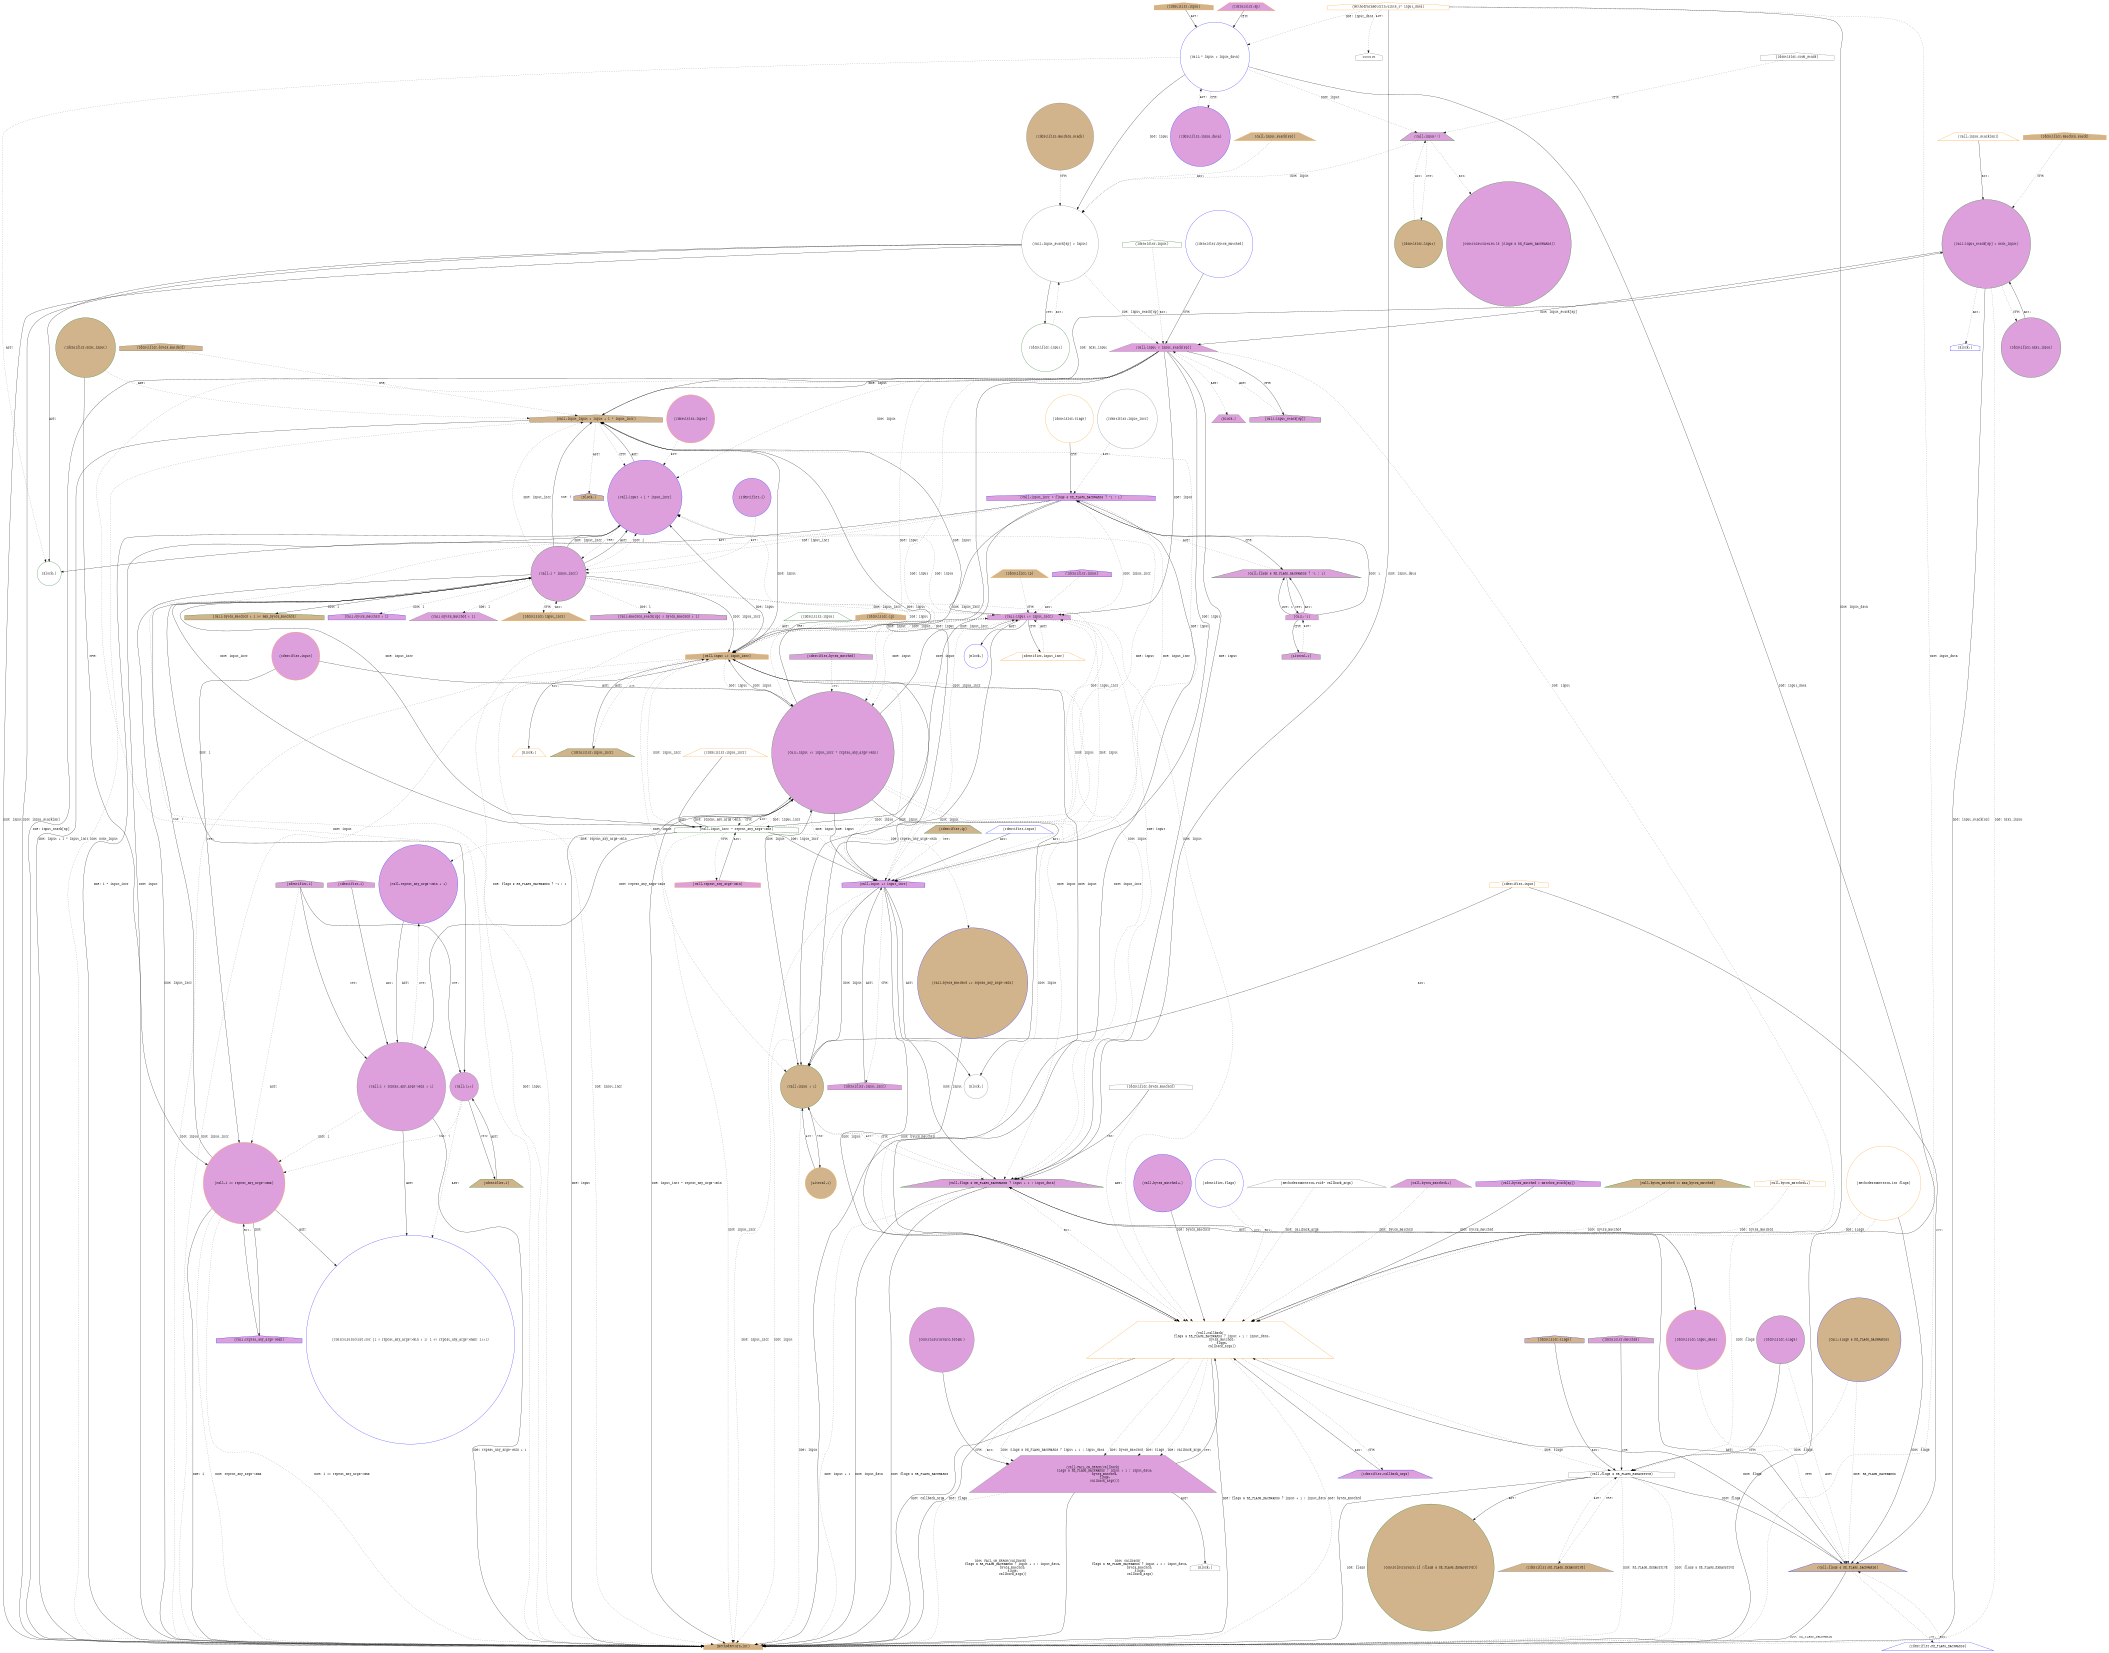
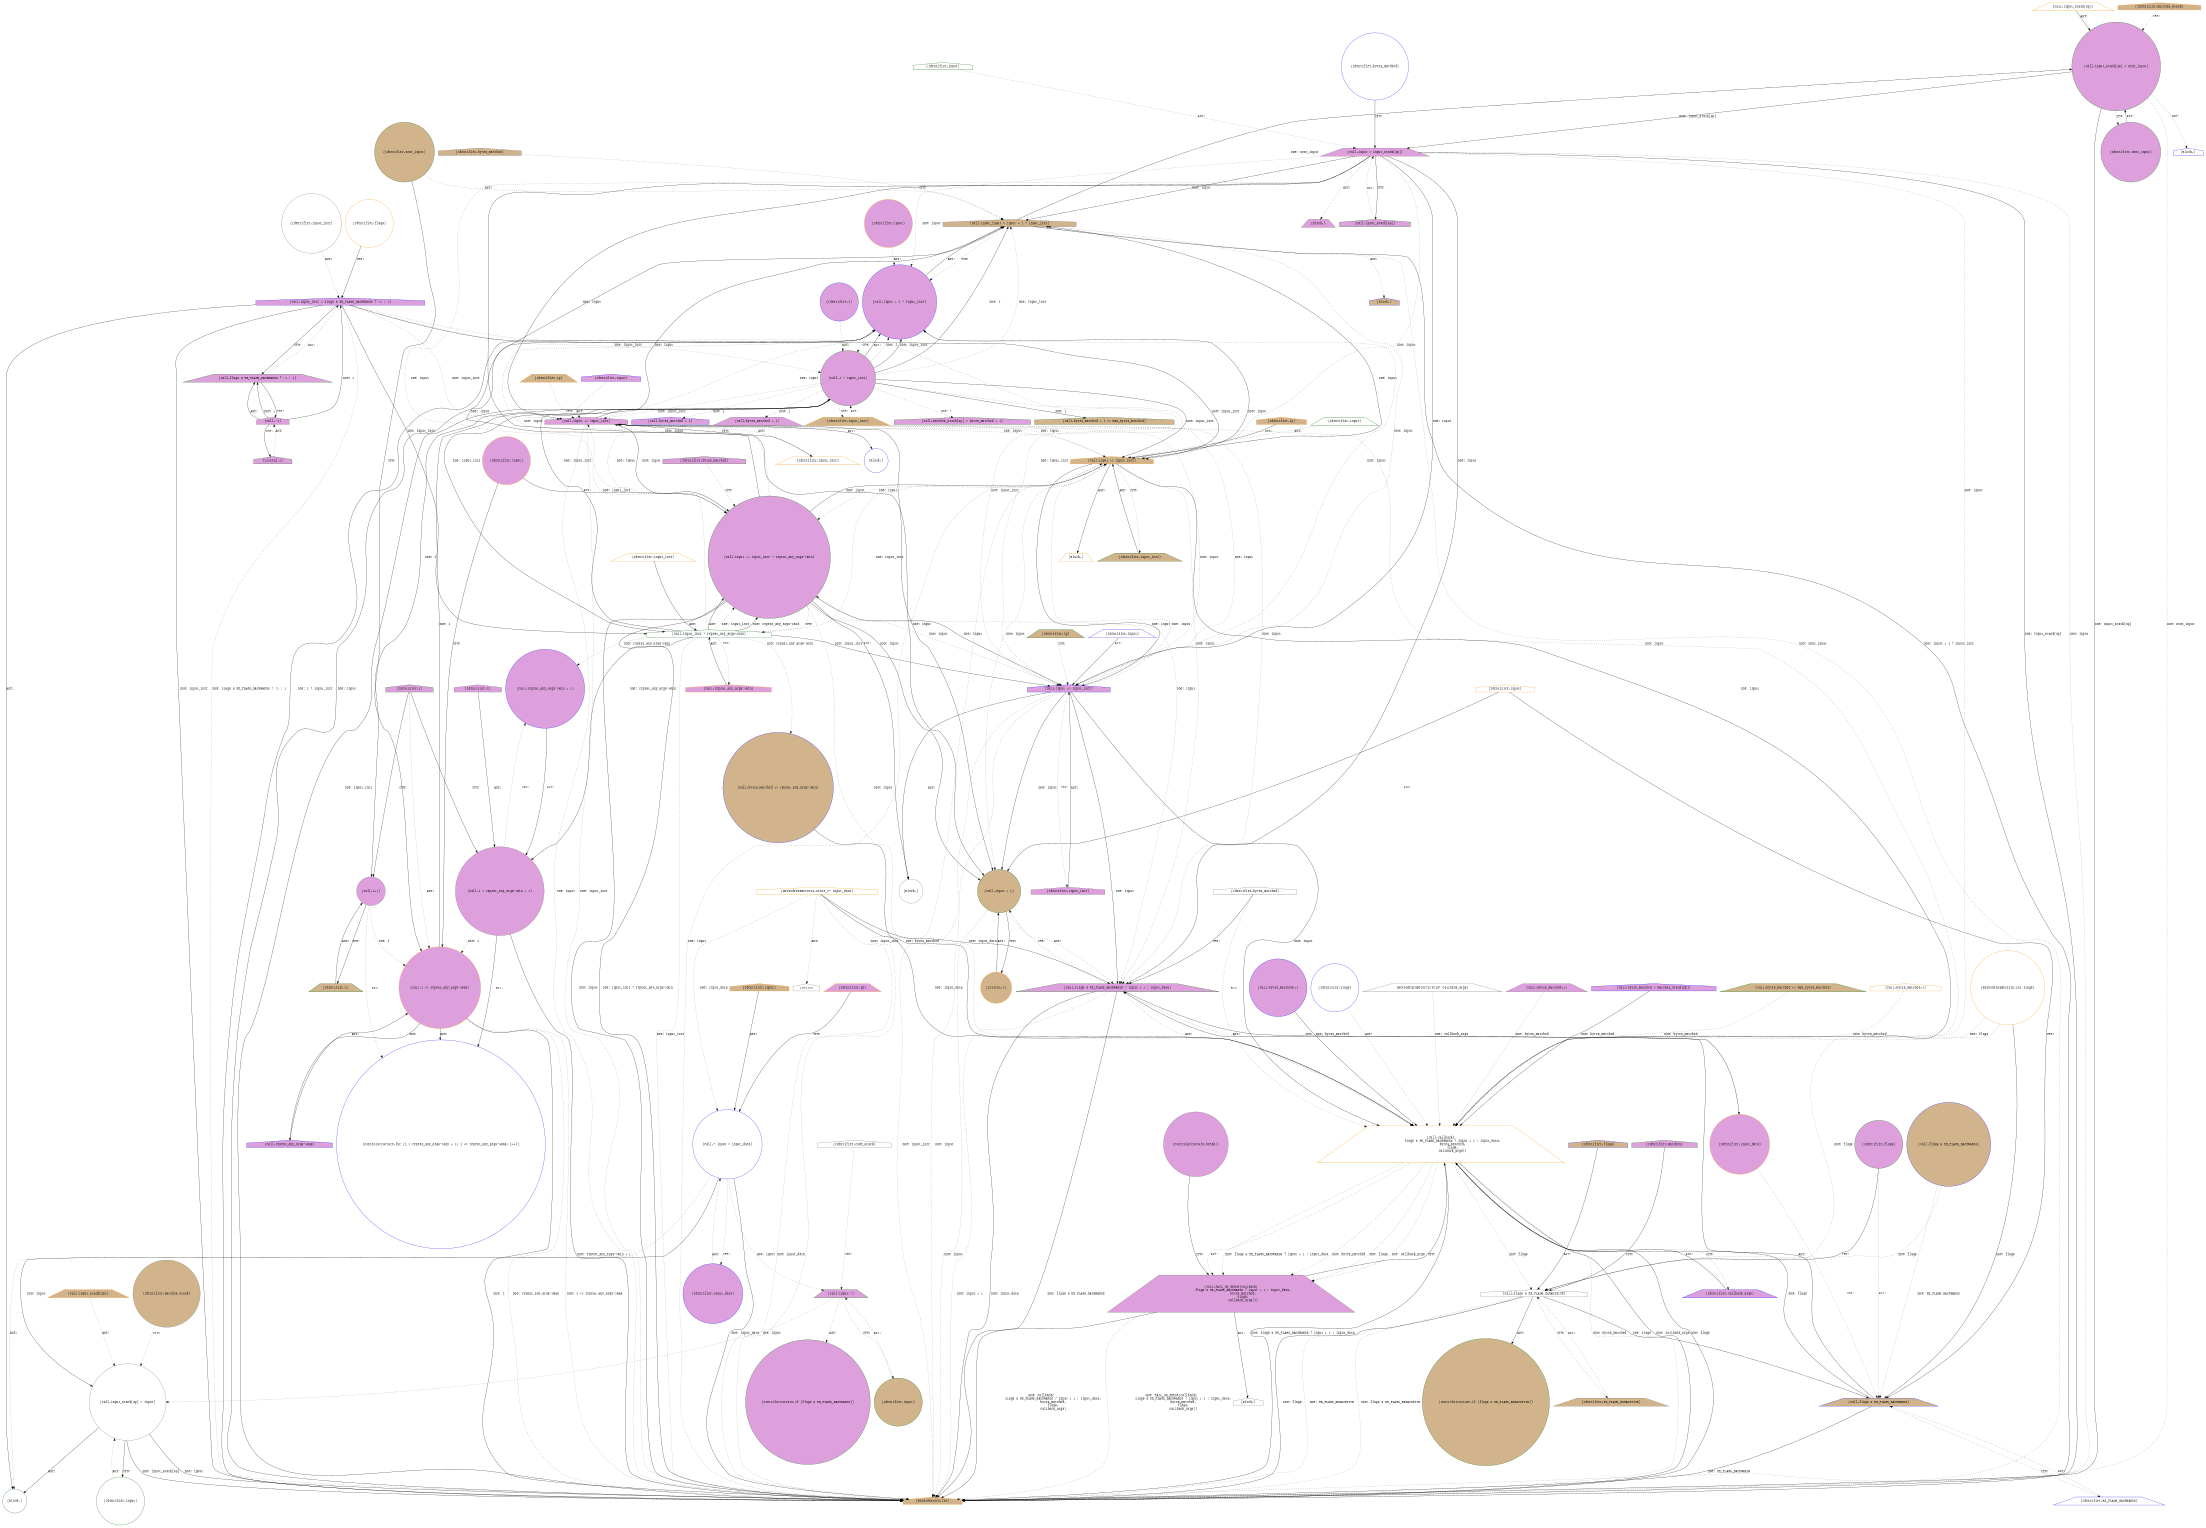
edge "(Call,input_stack[sp] = input)" -> "(Call,input = input_stack[sp])": removed, label "DDG: input_stack[sp]"
